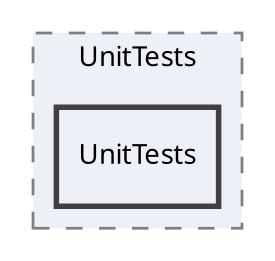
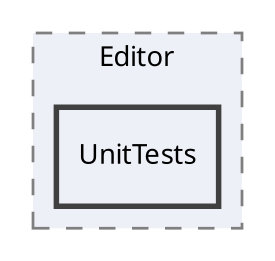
cluster "UnitTests": label "UnitTests" -> "Editor"
